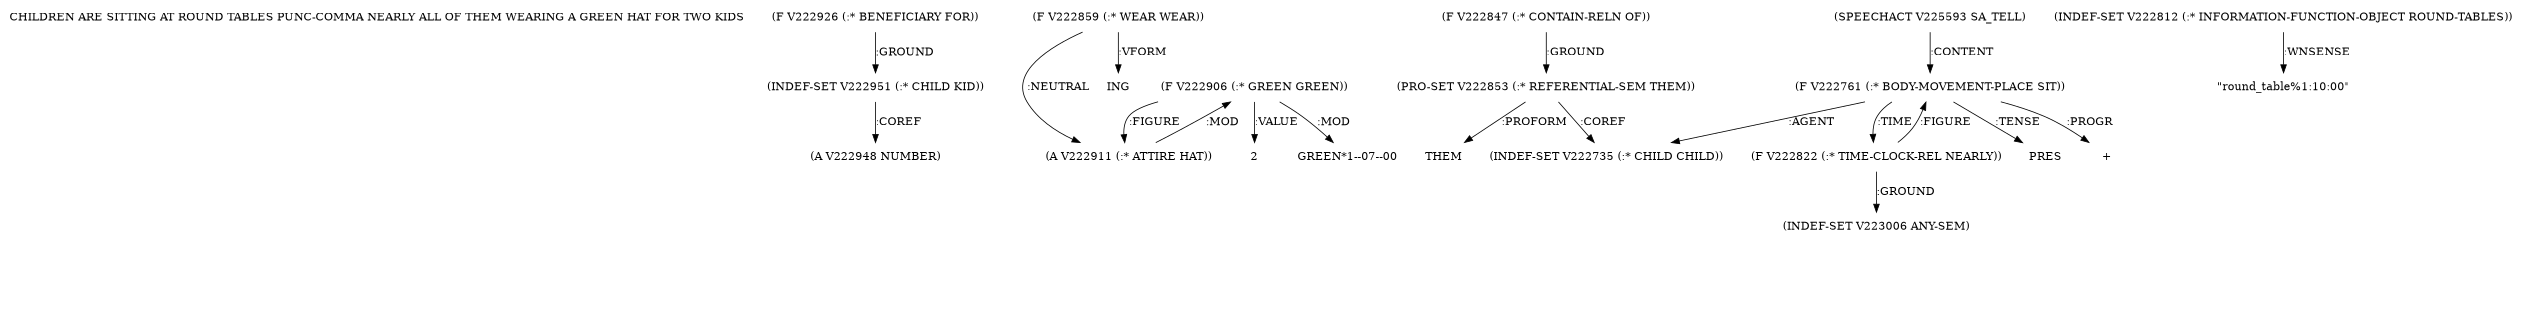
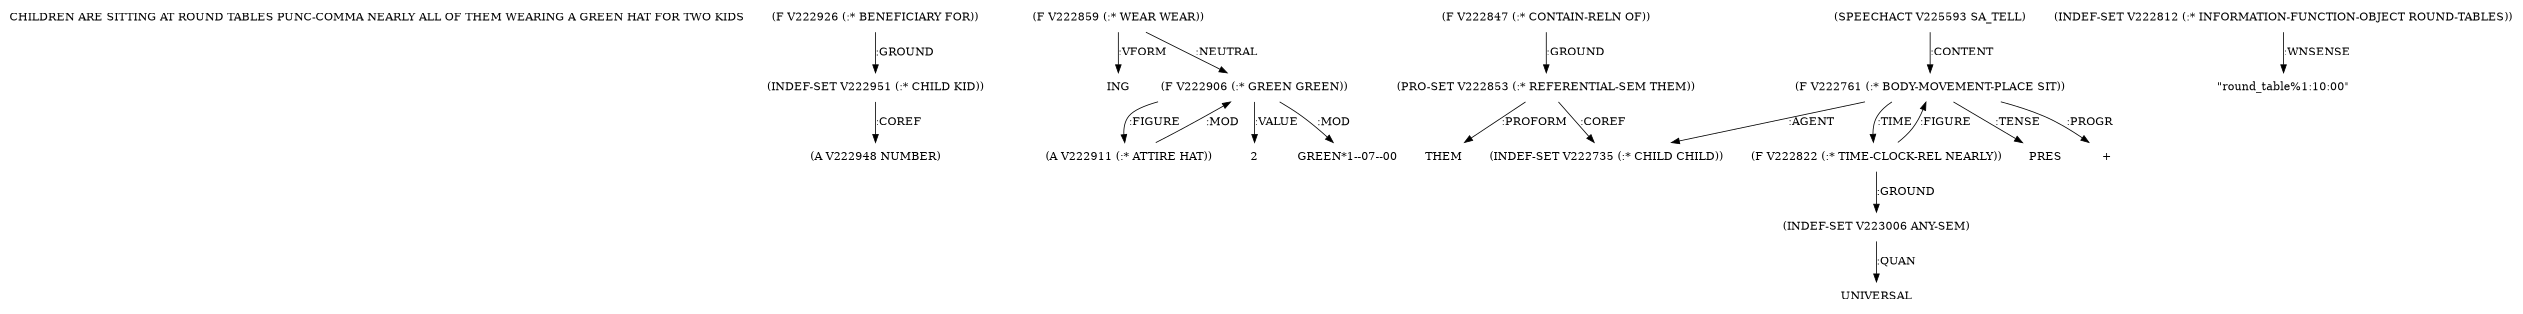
edge "(F V222859 (:* WEAR WEAR))" -> "(A V222911 (:* ATTIRE HAT))": now "(F V222859 (:* WEAR WEAR))" -> "(F V222906 (:* GREEN GREEN))"
node "UNIVERSAL": added
